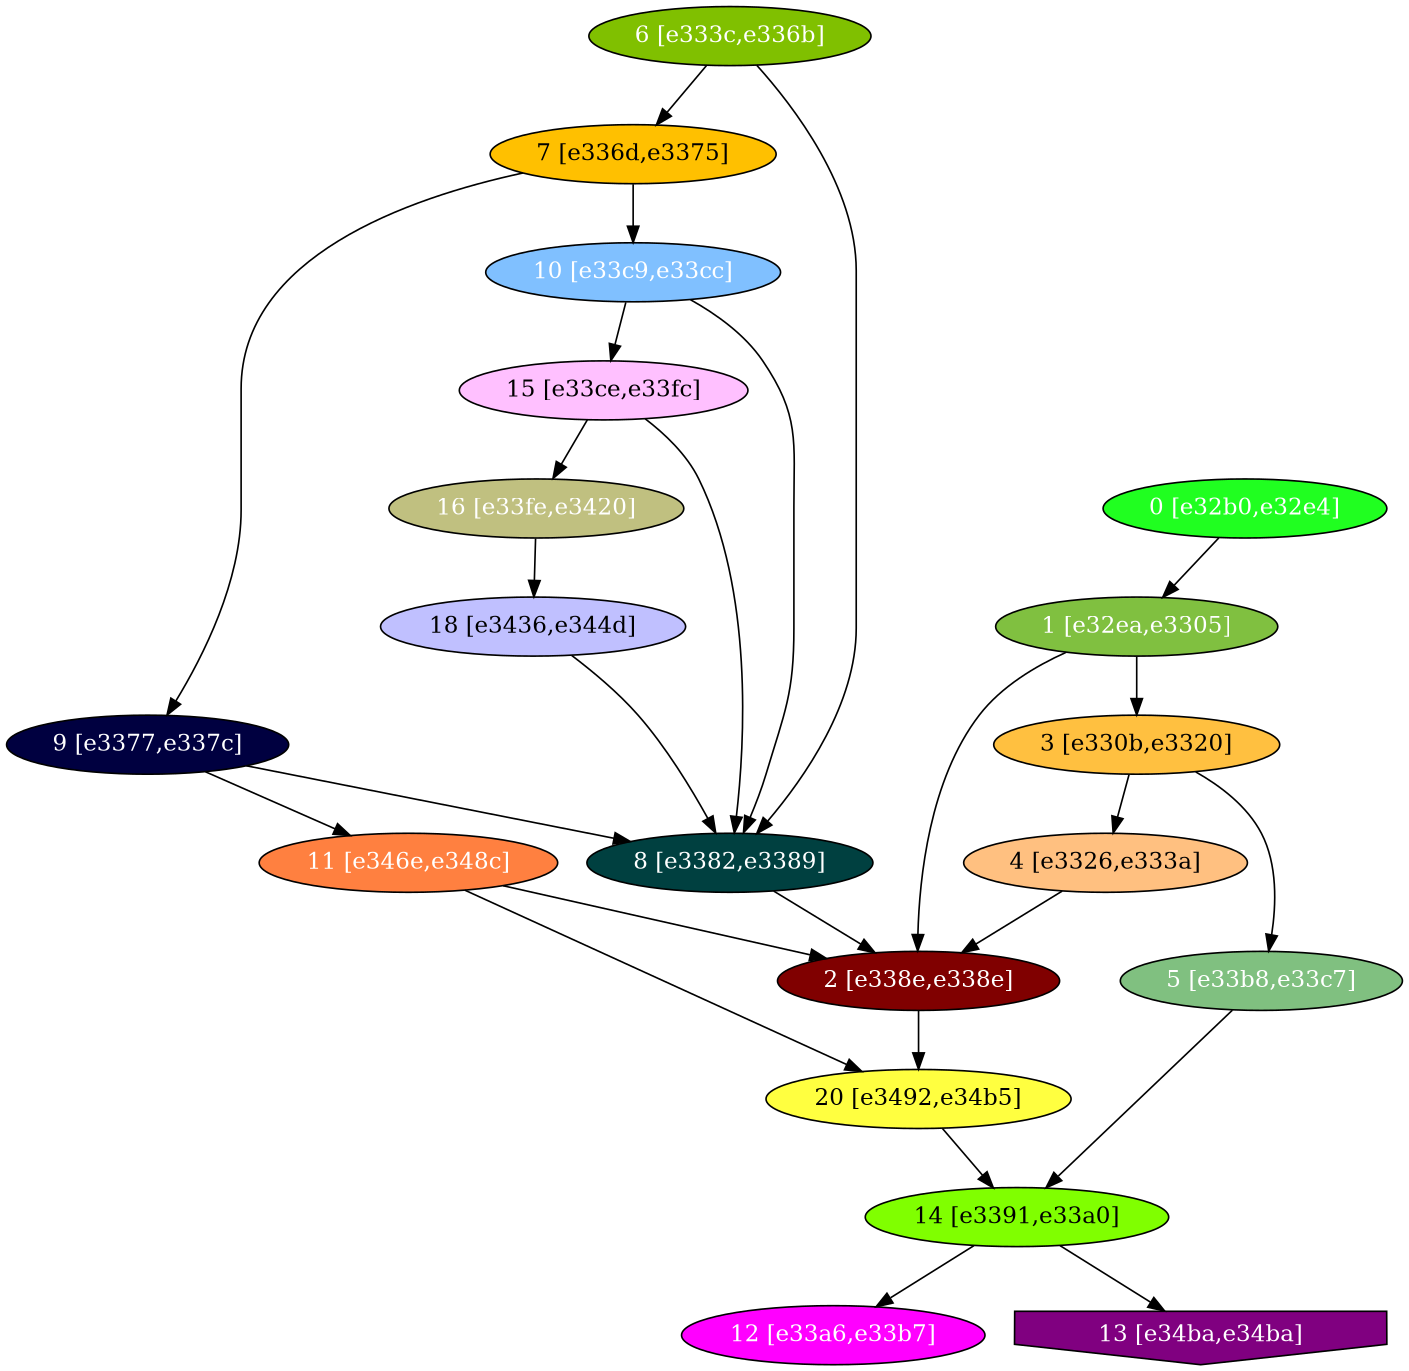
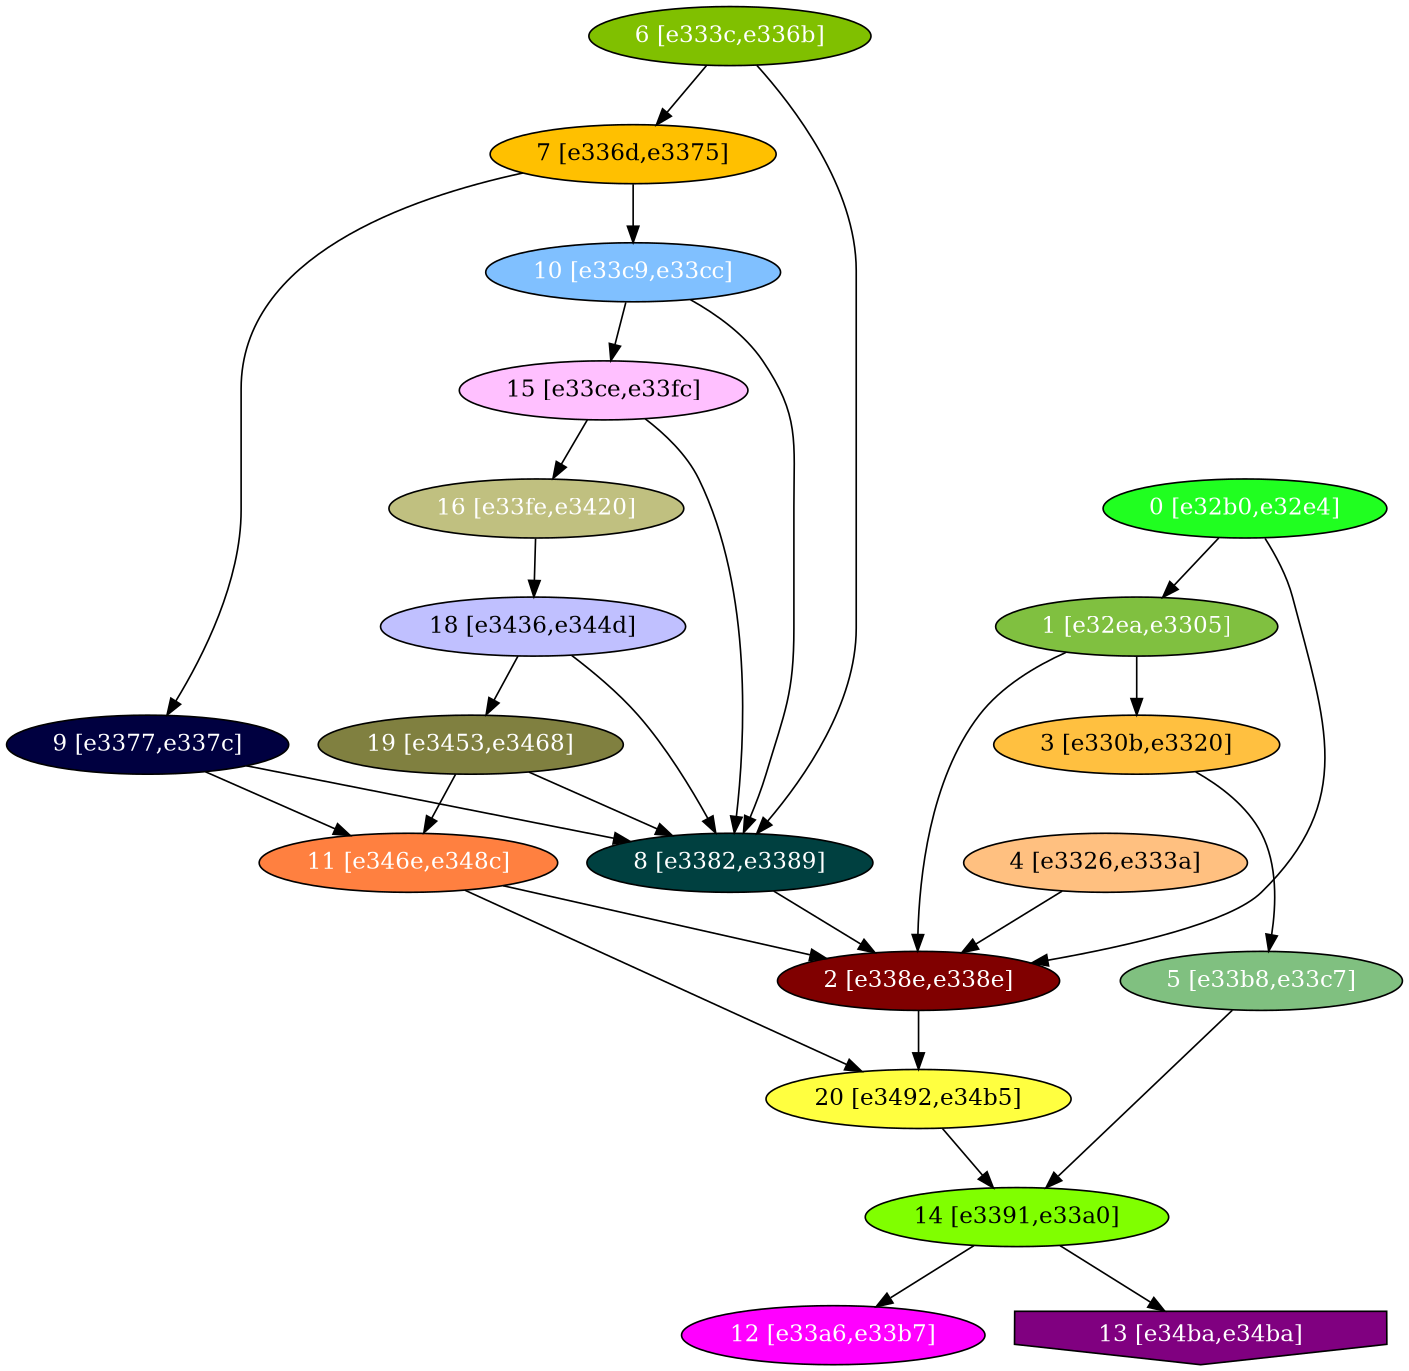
node "19 [e3453,e3468]": added
edge "3 [e330b,e3320]" -> "4 [e3326,e333a]": removed
edge "0 [e32b0,e32e4]" -> "2 [e338e,e338e]": added
